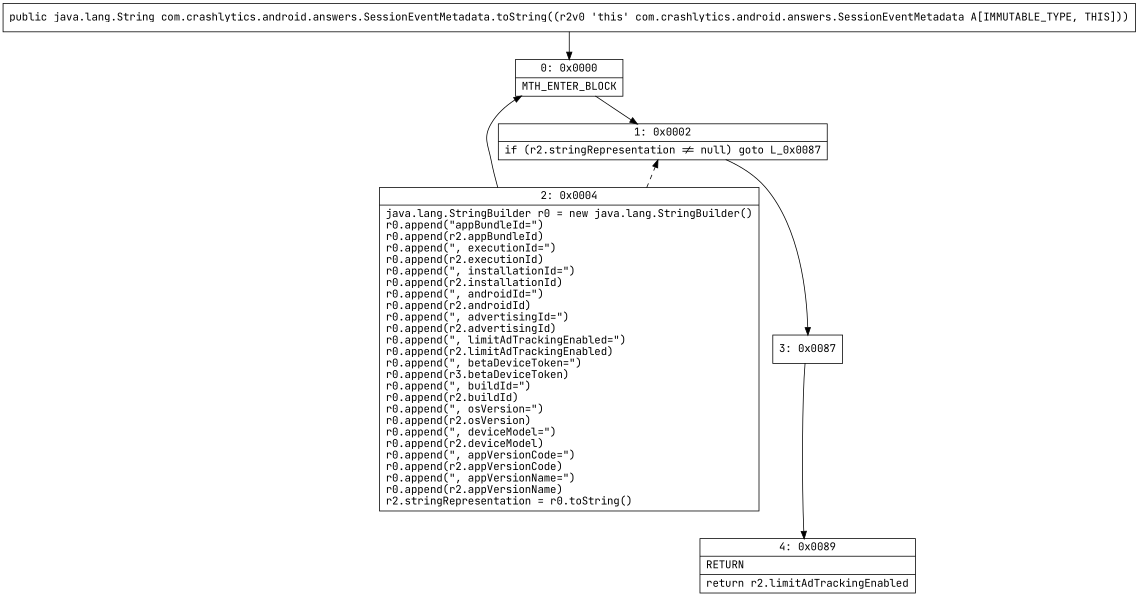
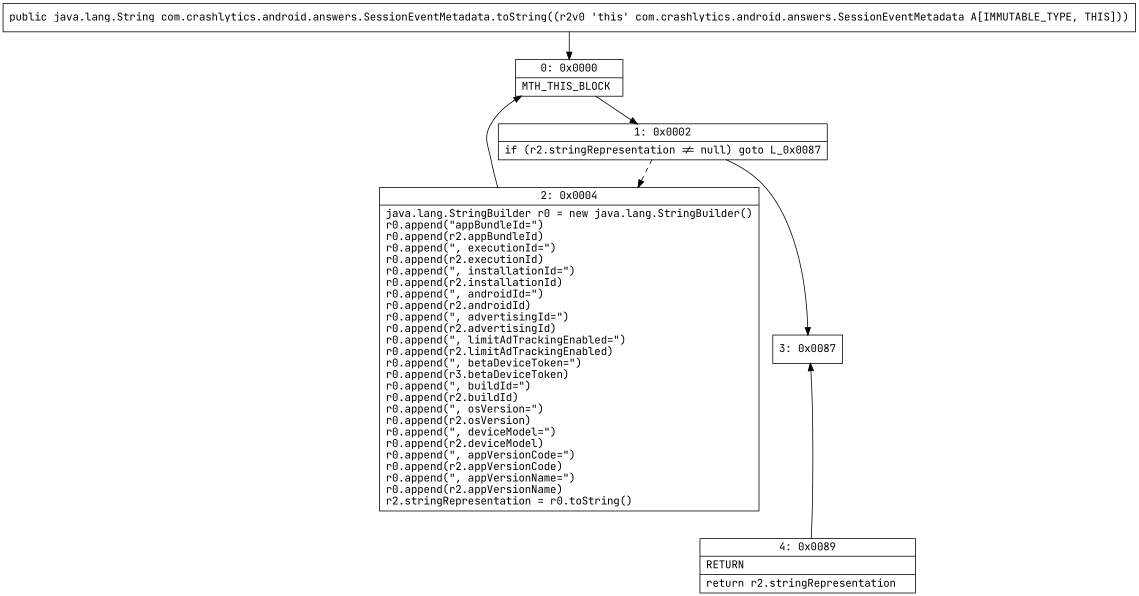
node "0: 0x0000": text "MTH_ENTER_BLOCK" -> "MTH_THIS_BLOCK"
edge "2: 0x0004" -> "1: 0x0002": reversed
edge "3: 0x0087" -> "4: 0x0089": reversed
node "4: 0x0089": text "return r2.limitAdTrackingEnabled" -> "return r2.stringRepresentation"
